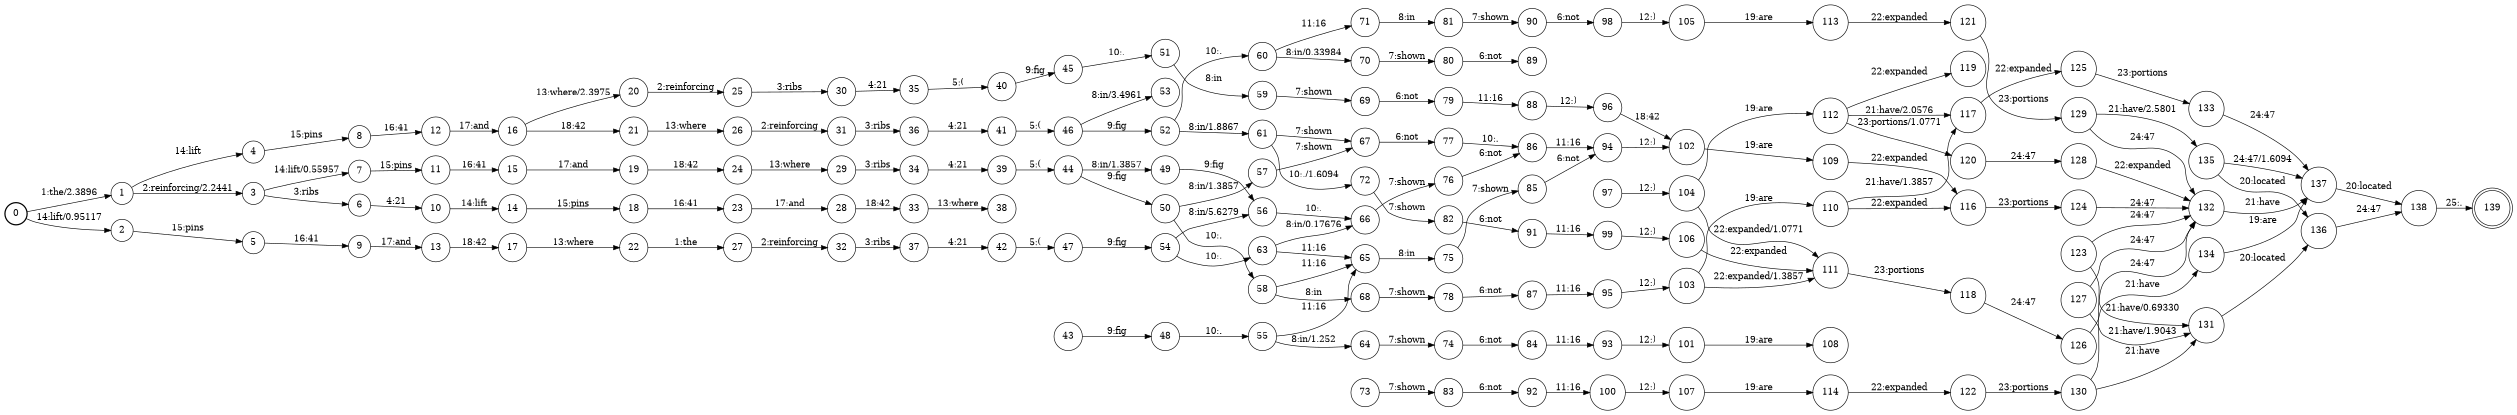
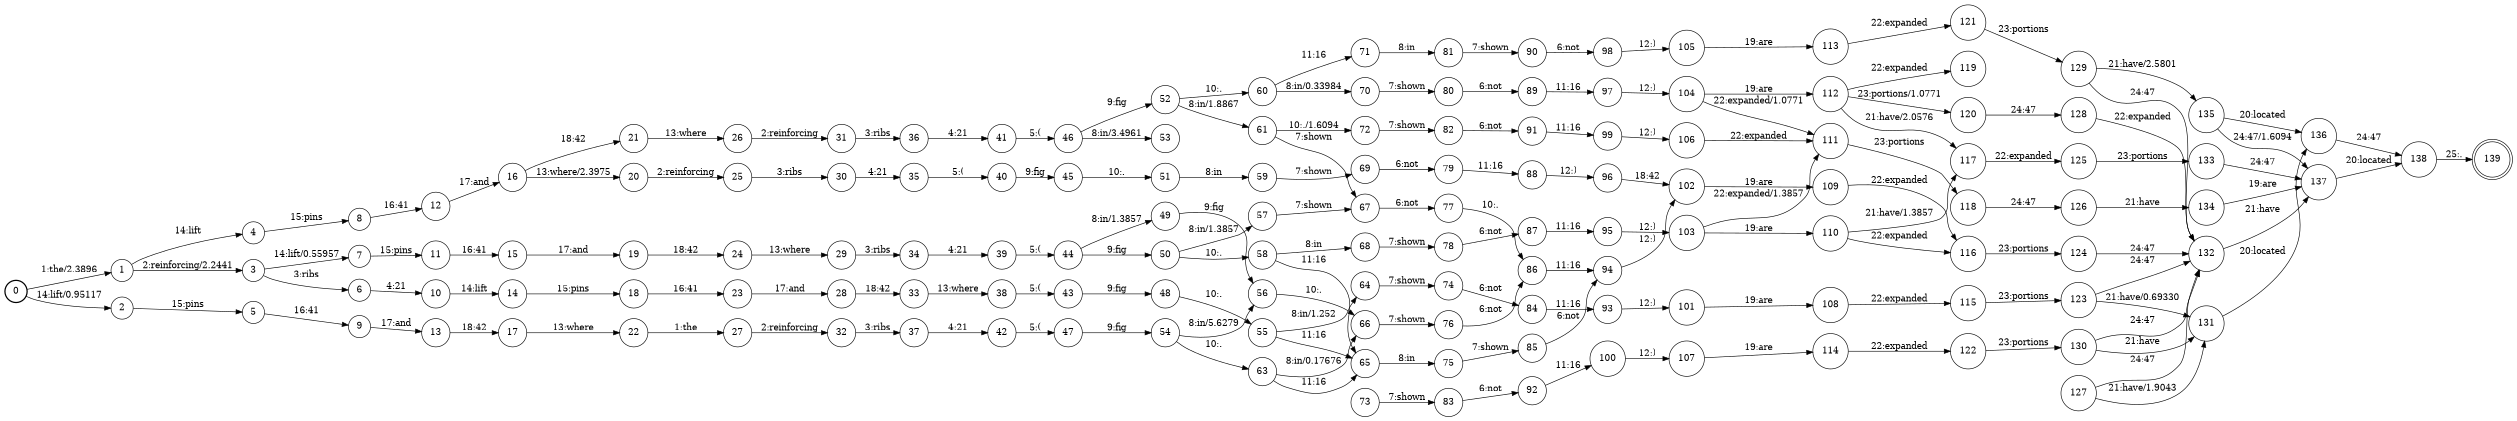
edge "89" -> "97": added, label "11:16"
edge "38" -> "43": added, label "5:("
node "115": added
